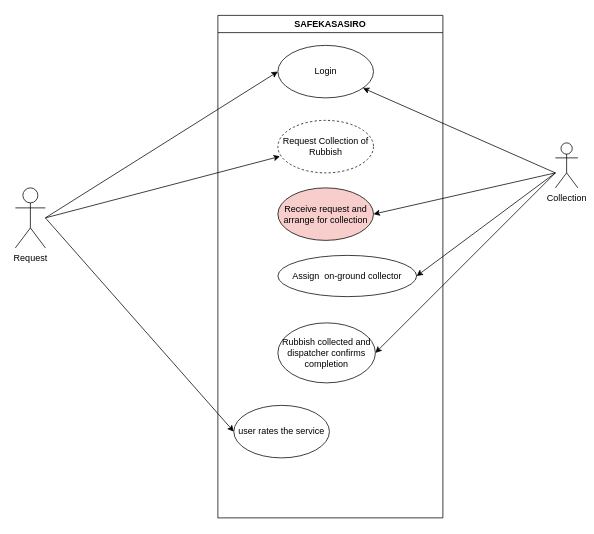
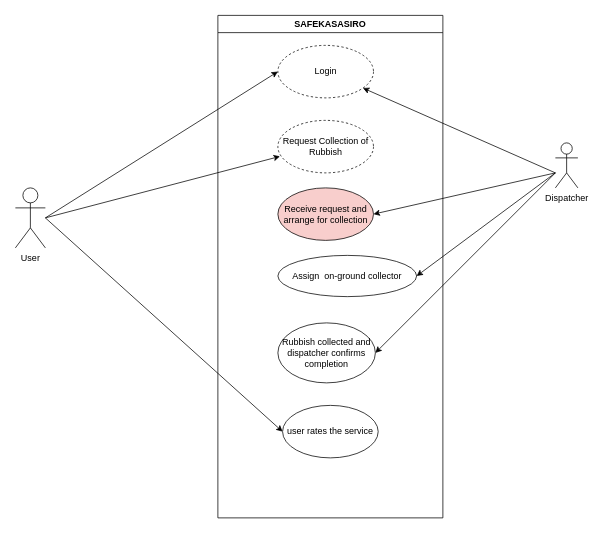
node "Login": style solid -> dashed
node "Collection": label "Collection" -> "Dispatcher"
node "Request": label "Request" -> "User"
node "user rates the service": moved (282, 432) -> (330, 432)
